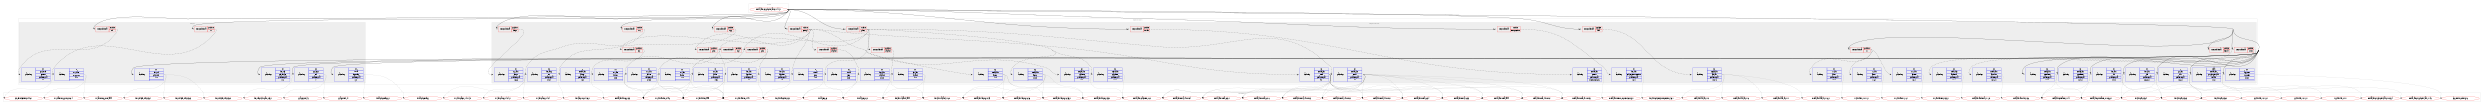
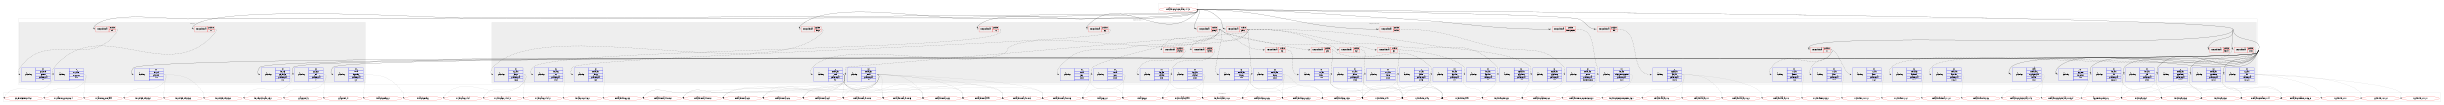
node "media-libs/libpng-1.2.59": removed
